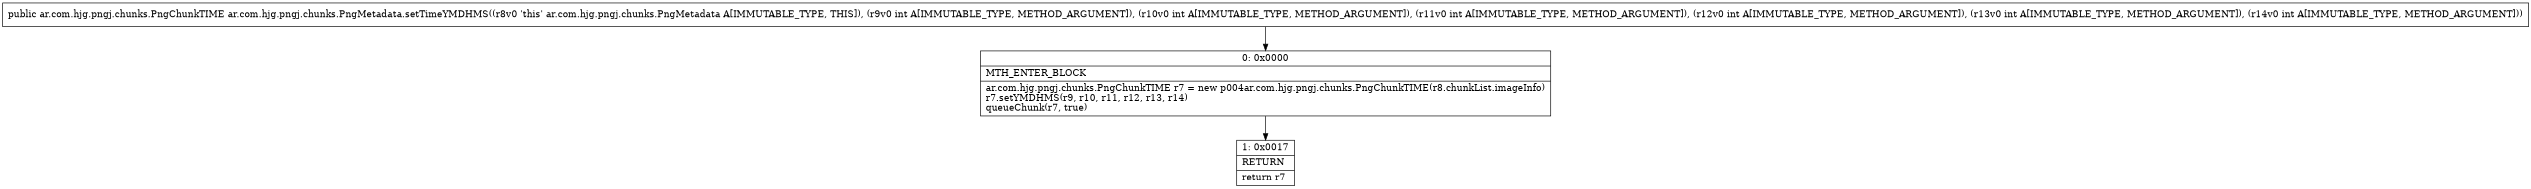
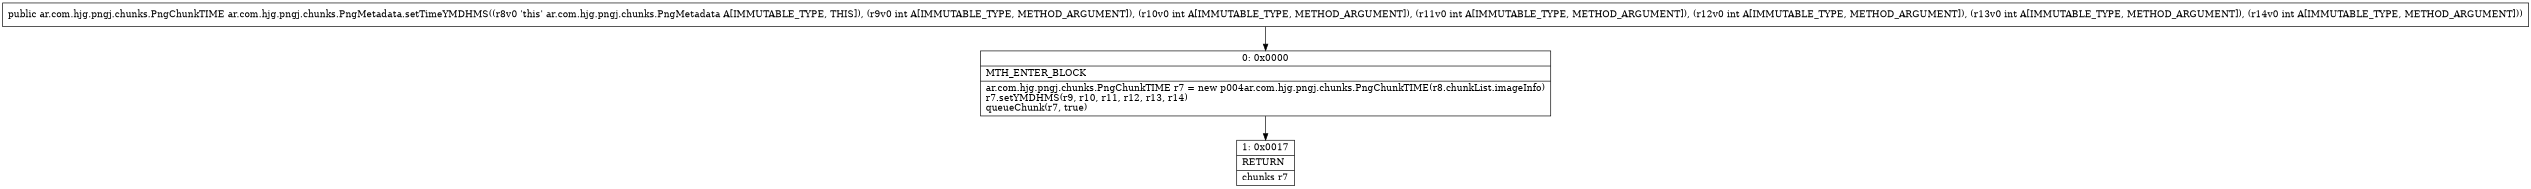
node "1: 0x0017": text "return r7" -> "chunks r7"
